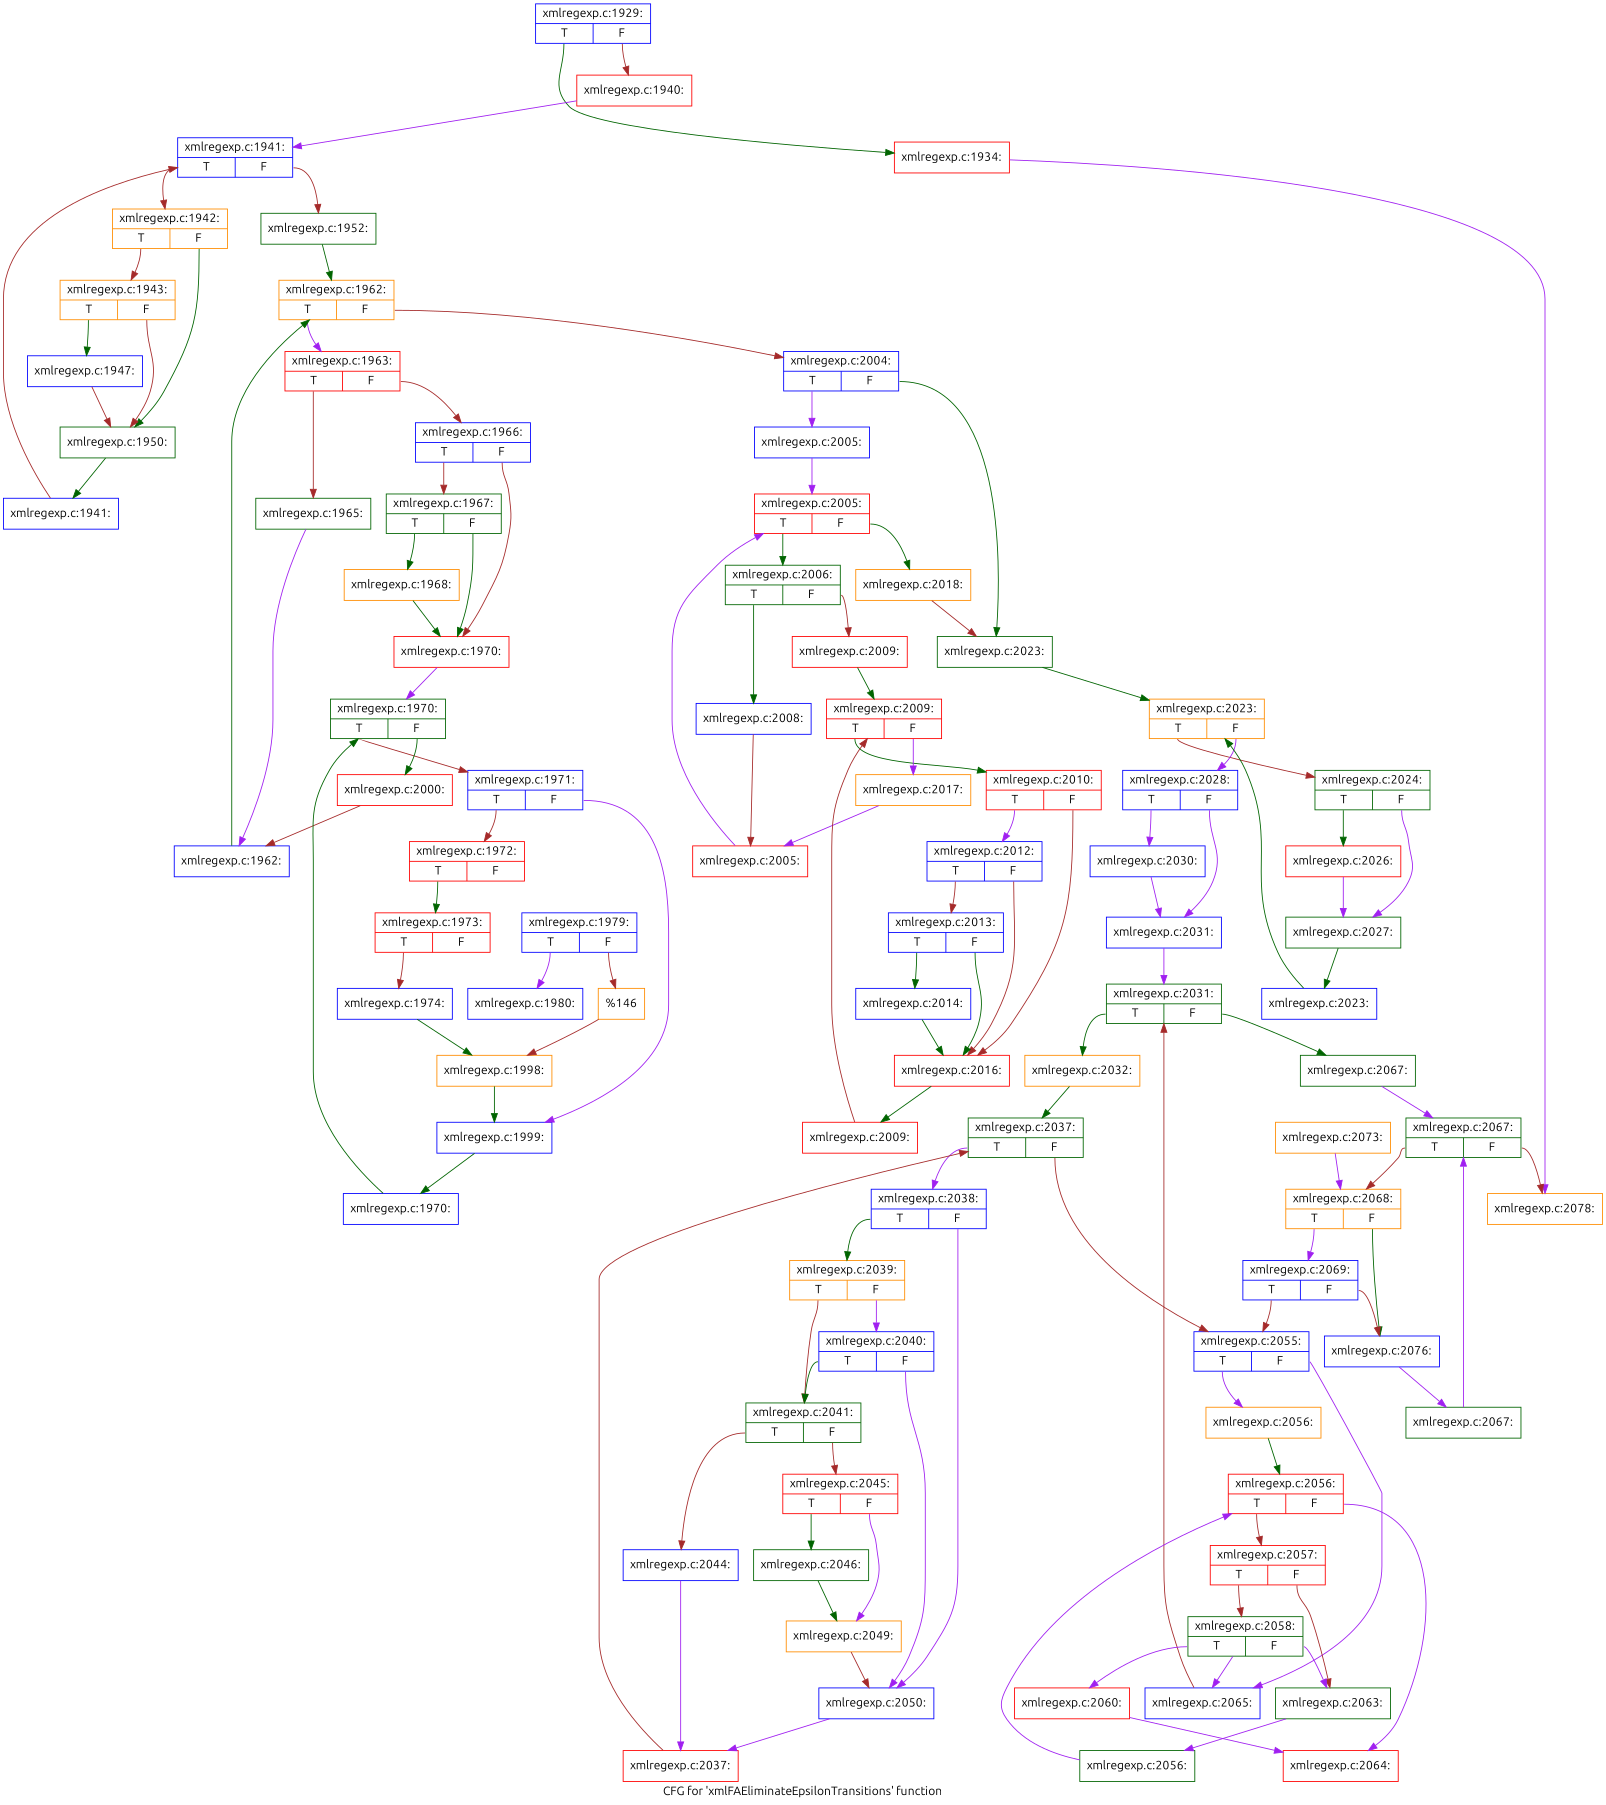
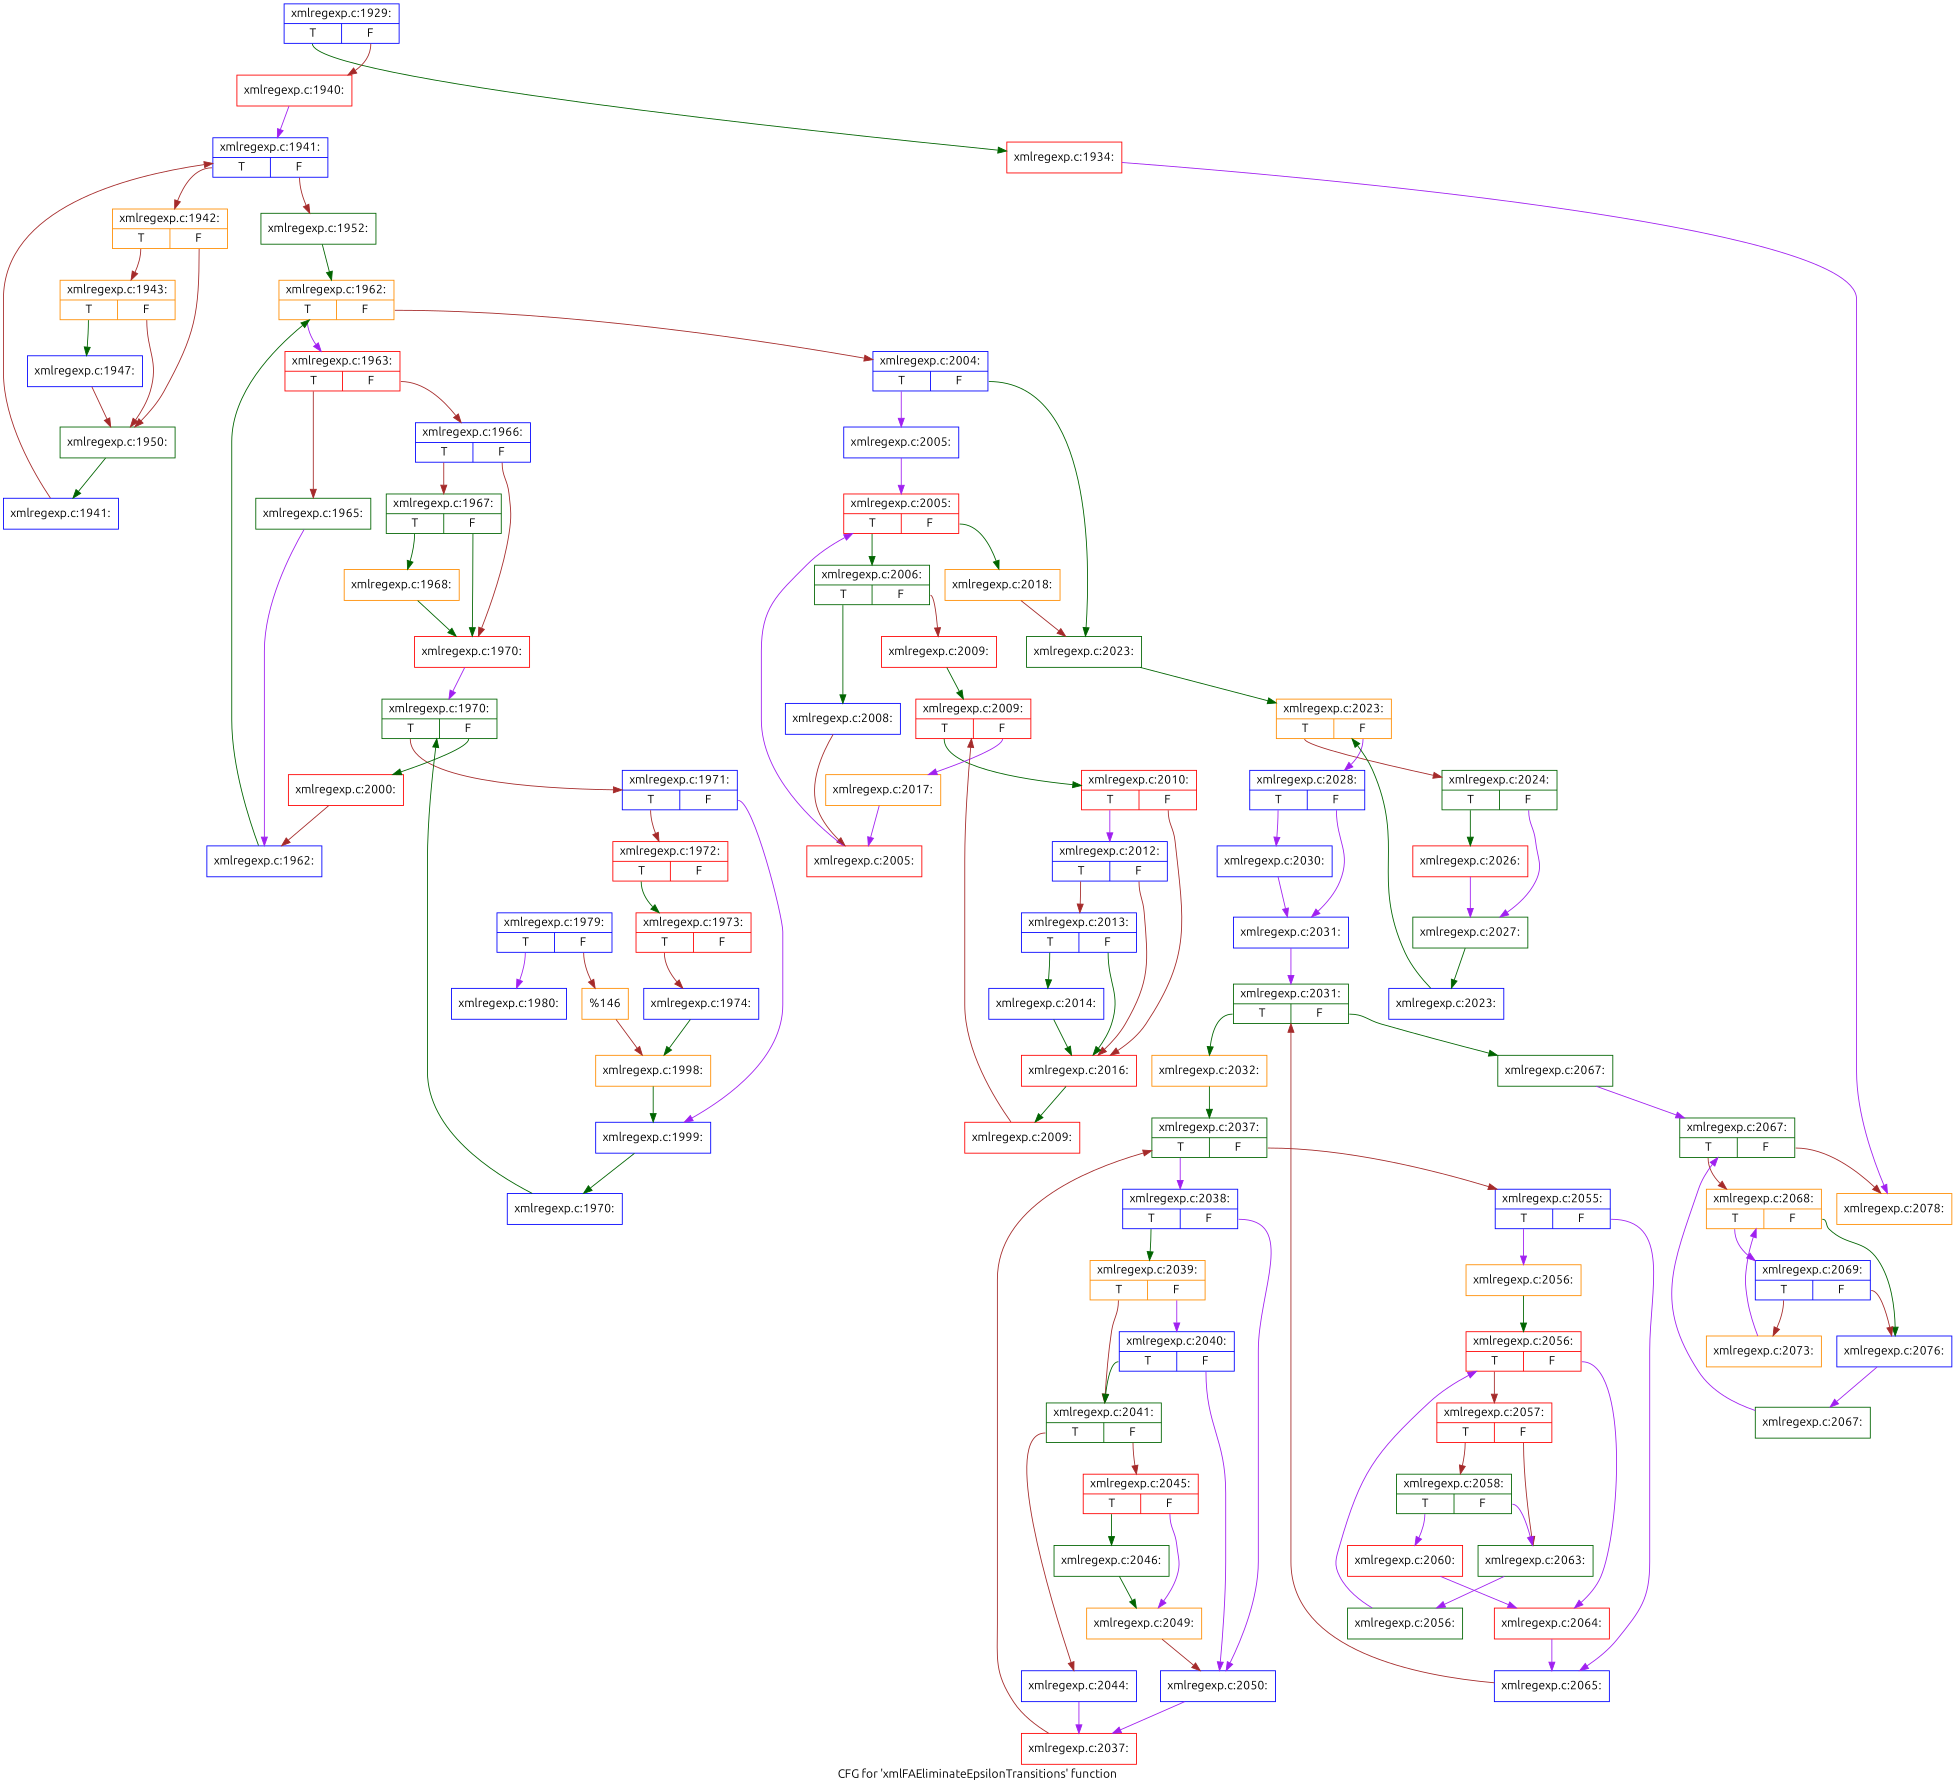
edge "xmlregexp.c:1942:" -> "xmlregexp.c:1950:": color darkgreen -> brown
edge "xmlregexp.c:2069:" -> "xmlregexp.c:2055:": now "xmlregexp.c:2069:" -> "xmlregexp.c:2073:"
edge "xmlregexp.c:2058:" -> "xmlregexp.c:2065:": now "xmlregexp.c:2064:" -> "xmlregexp.c:2065:"
